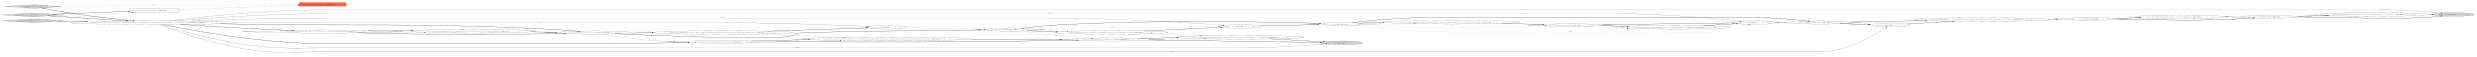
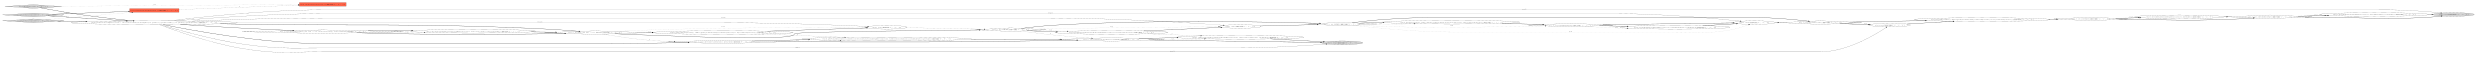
node "final TableConstraintDefContext ctx@@@2@@@['1', '1', '0']": fillcolor white -> tomato
